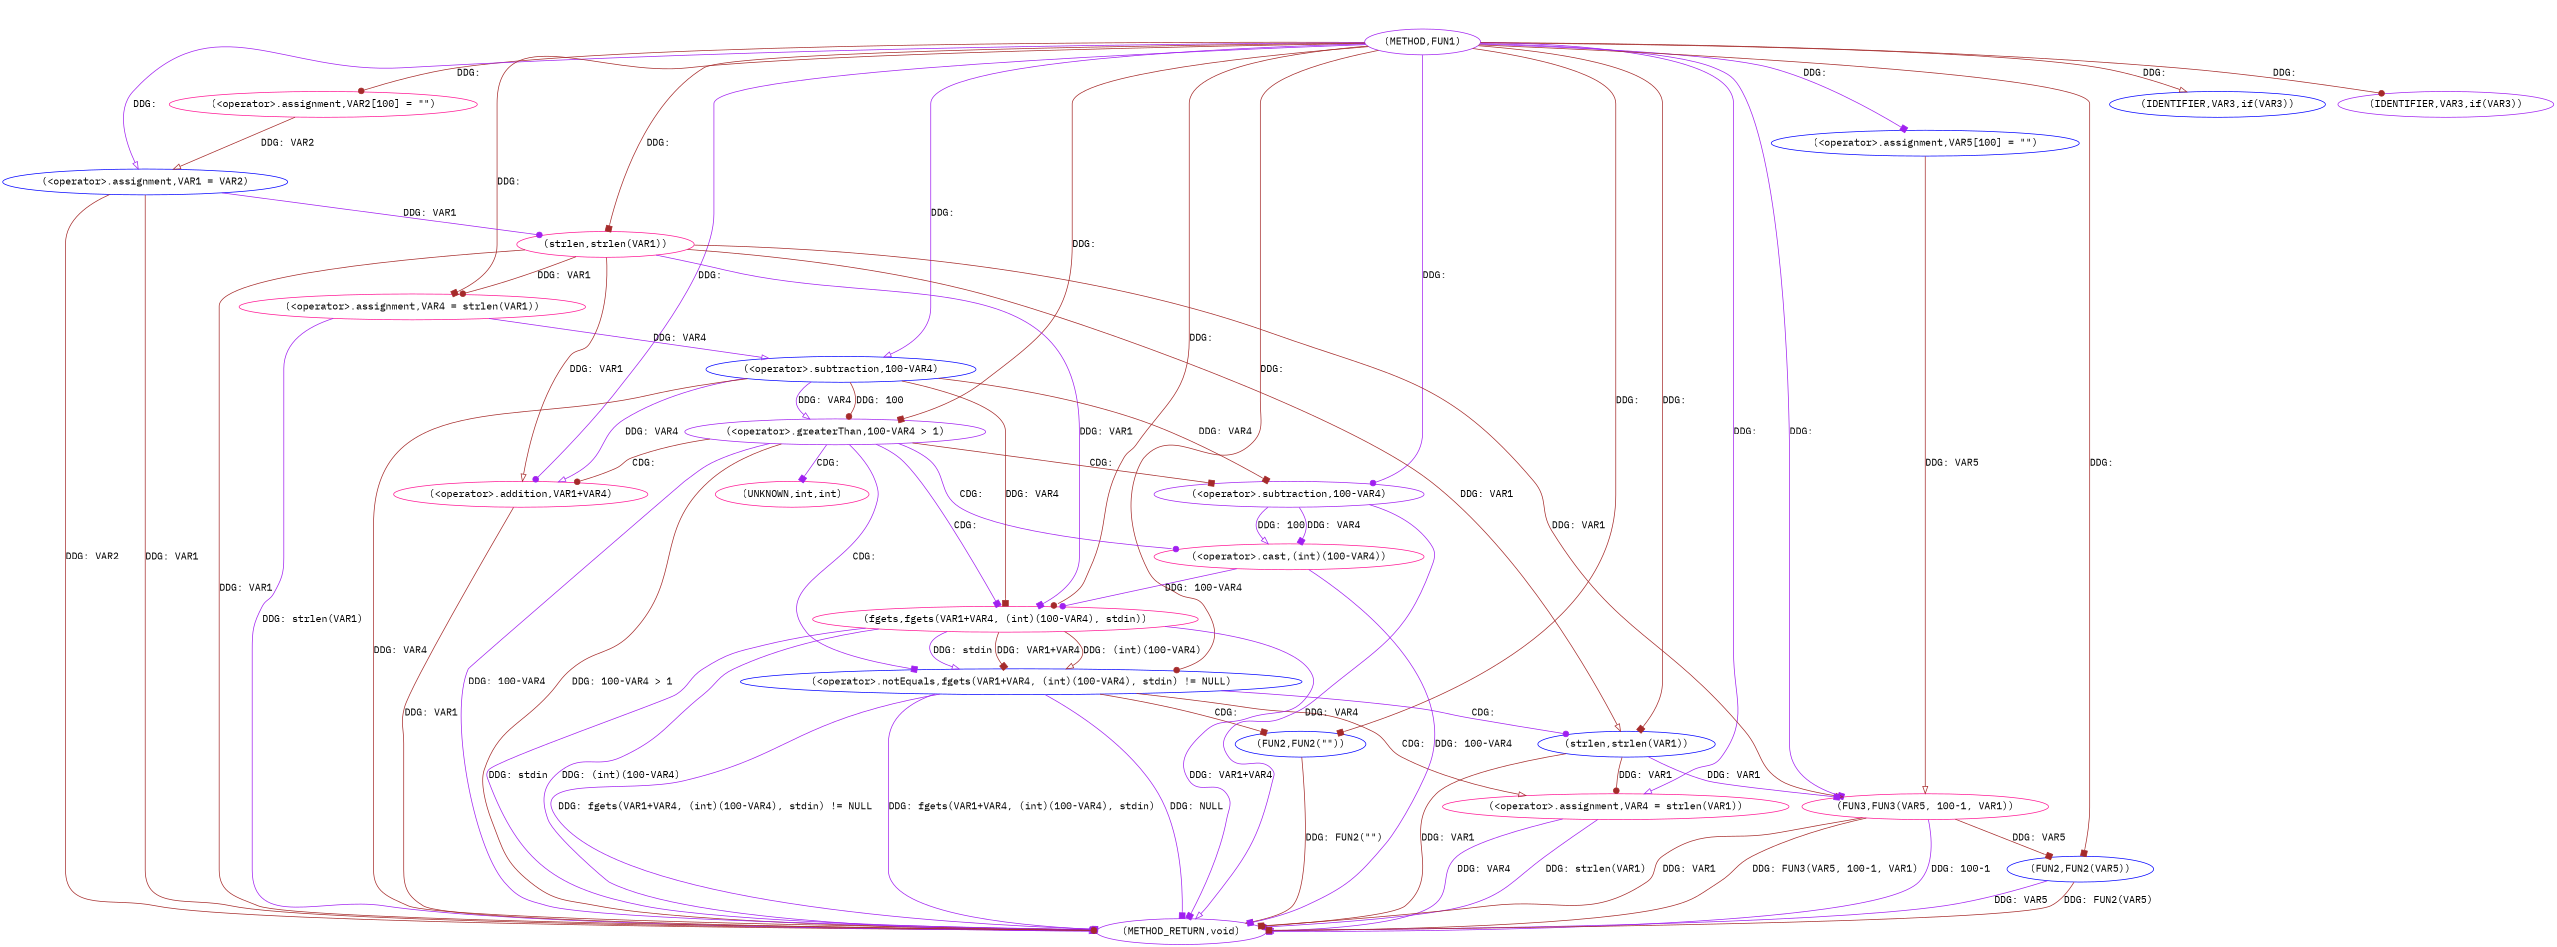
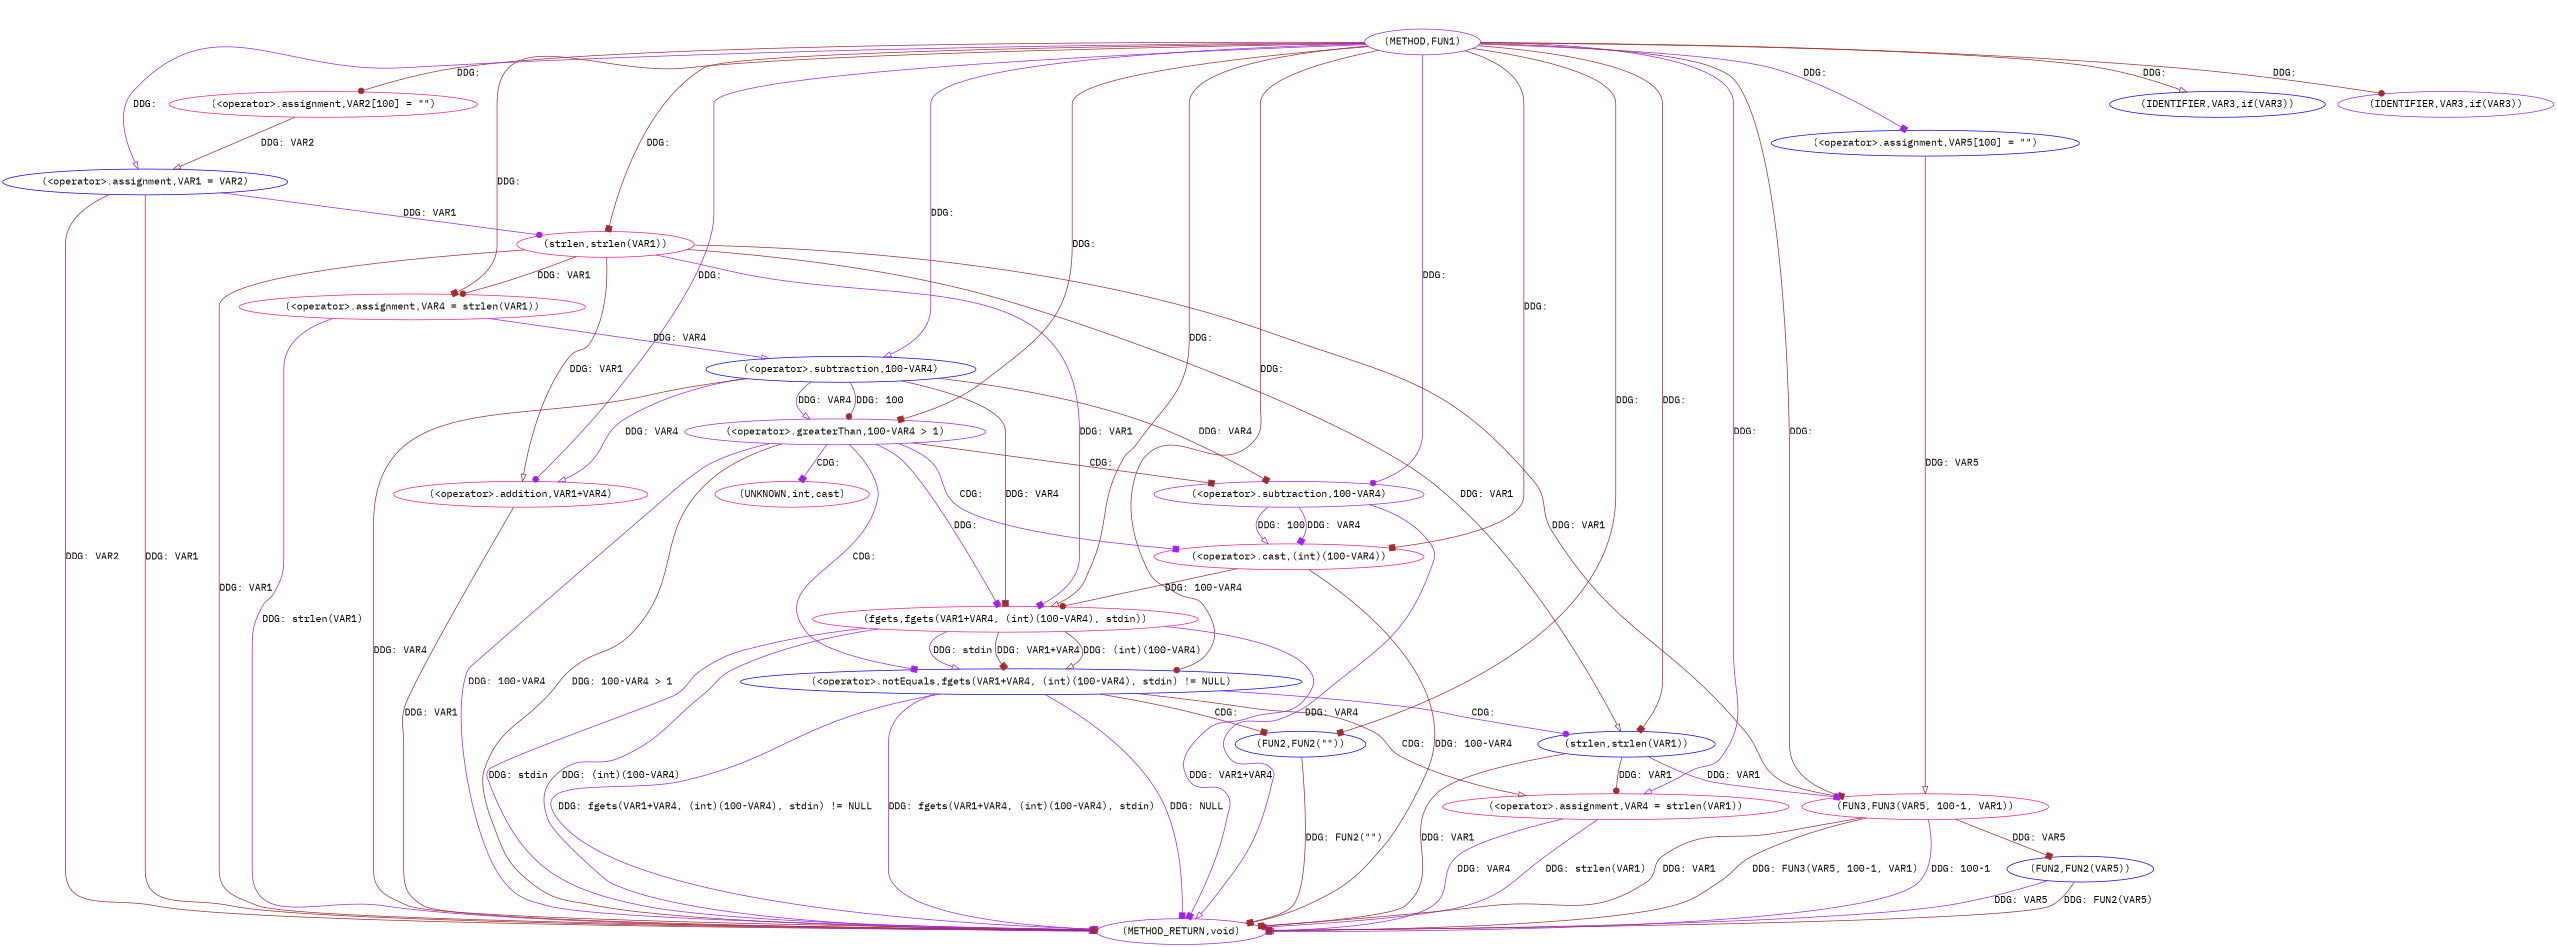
edge "(METHOD,FUN1)" -> "(FUN2,FUN2(VAR5))": now "(METHOD,FUN1)" -> "(<operator>.cast,(int)(100-VAR4))"
edge "(METHOD,FUN1)" -> "(fgets,fgets(VAR1+VAR4, (int)(100-VAR4), stdin))": arrowhead dot -> onormal
edge "(METHOD,FUN1)" -> "(FUN3,FUN3(VAR5, 100-1, VAR1))": color purple -> brown
edge "(<operator>.greaterThan,100-VAR4 > 1)" -> "(<operator>.addition,VAR1+VAR4)": removed, label "CDG:"
node "(UNKNOWN,int,int)": label "(UNKNOWN,int,int)" -> "(UNKNOWN,int,cast)"
edge "(<operator>.greaterThan,100-VAR4 > 1)" -> "(fgets,fgets(VAR1+VAR4, (int)(100-VAR4), stdin))": label "CDG: " -> "DDG: "
edge "(<operator>.greaterThan,100-VAR4 > 1)" -> "(<operator>.cast,(int)(100-VAR4))": arrowhead dot -> box
edge "(<operator>.cast,(int)(100-VAR4))" -> "(fgets,fgets(VAR1+VAR4, (int)(100-VAR4), stdin))": color purple -> brown
edge "(<operator>.cast,(int)(100-VAR4))" -> "(METHOD_RETURN,void)": color purple -> brown
